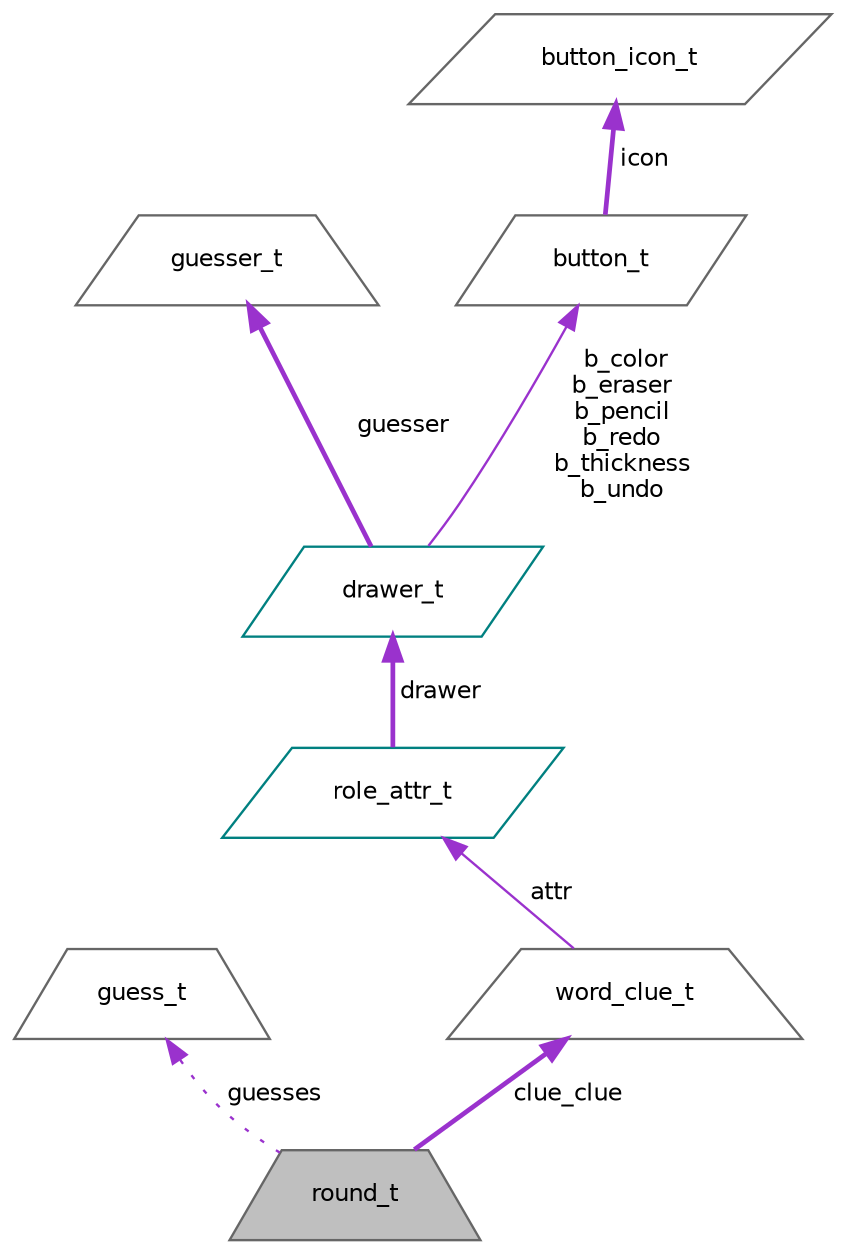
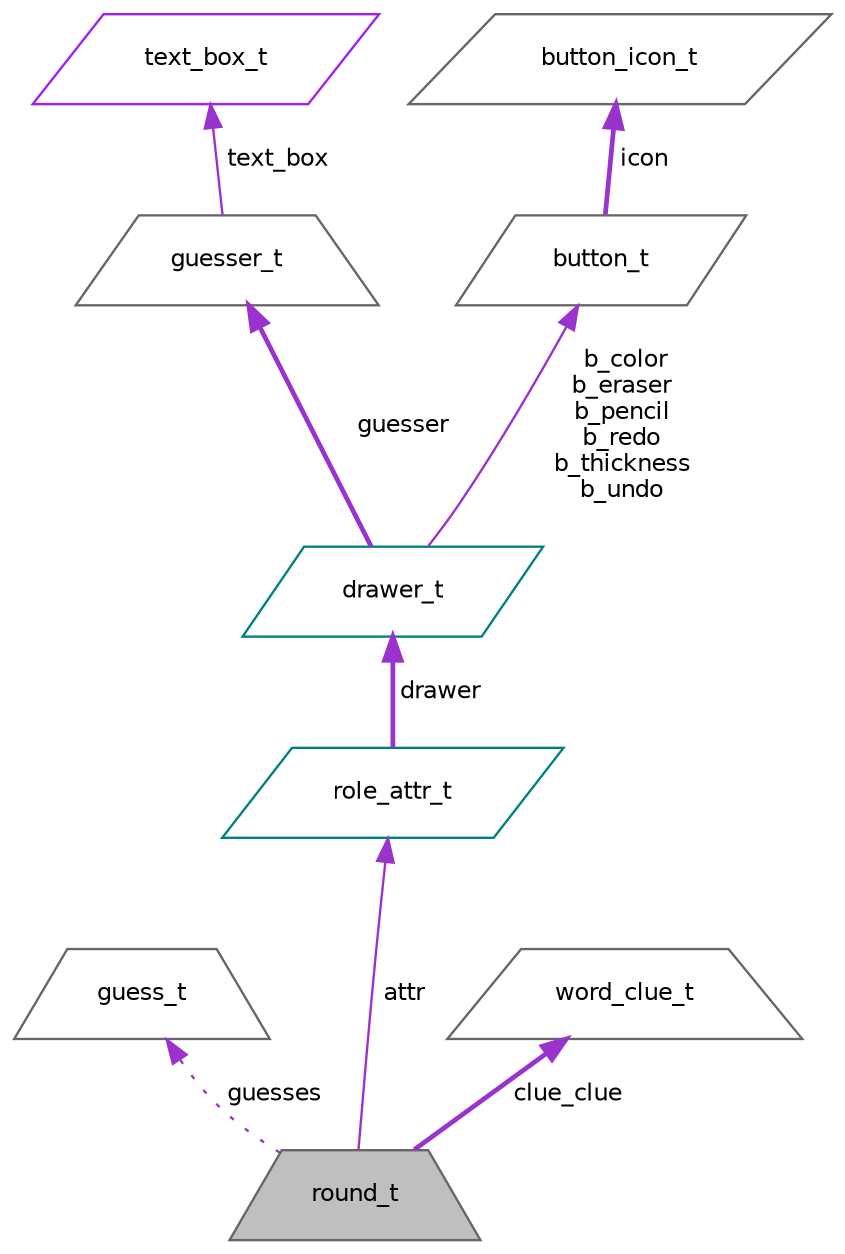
node "text_box_t": added
edge "word_clue_t" -> "role_attr_t": now "round_t" -> "role_attr_t"
